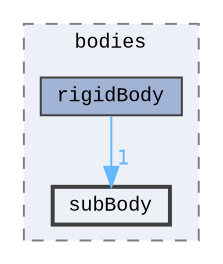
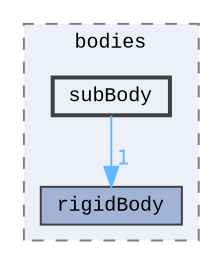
edge "rigidBody" -> "subBody": reversed
